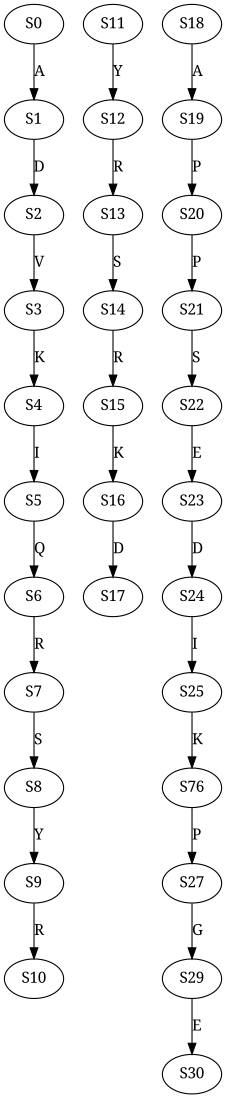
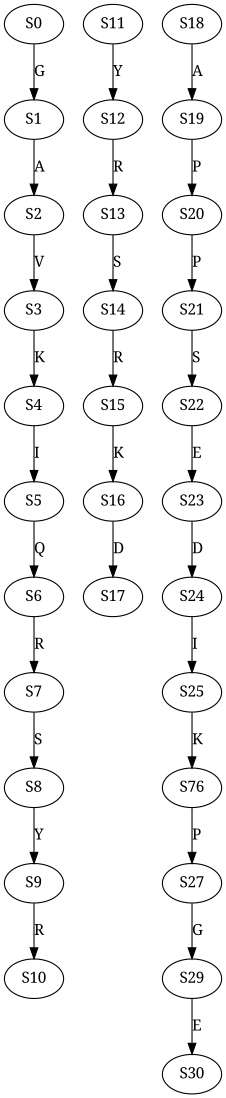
edge "S0" -> "S1": label "A" -> "G"
edge "S1" -> "S2": label "D" -> "A"
